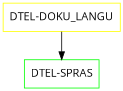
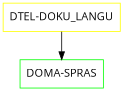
node "DTEL-SPRAS": label "DTEL-SPRAS" -> "DOMA-SPRAS"
